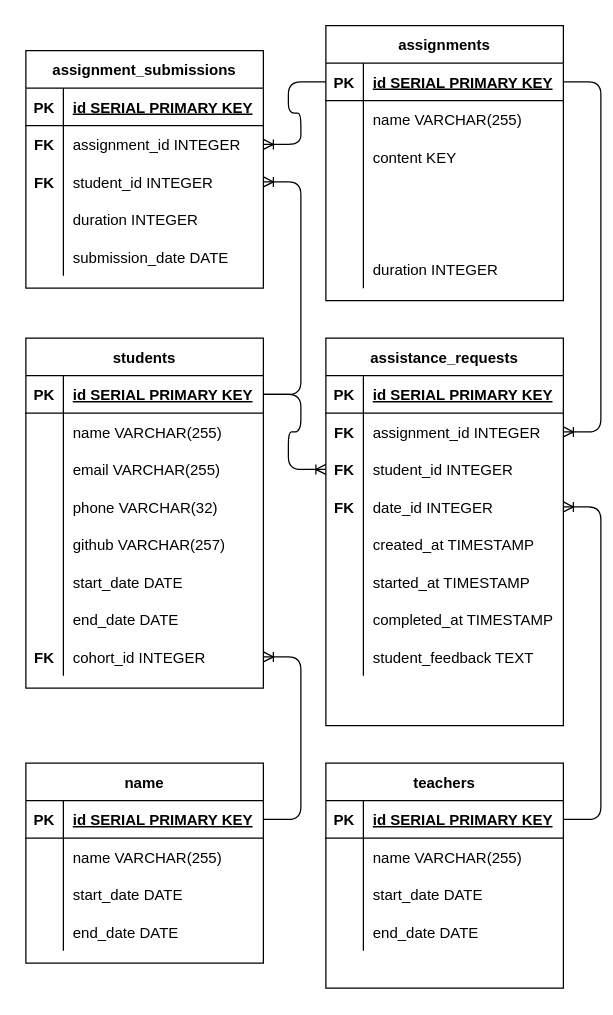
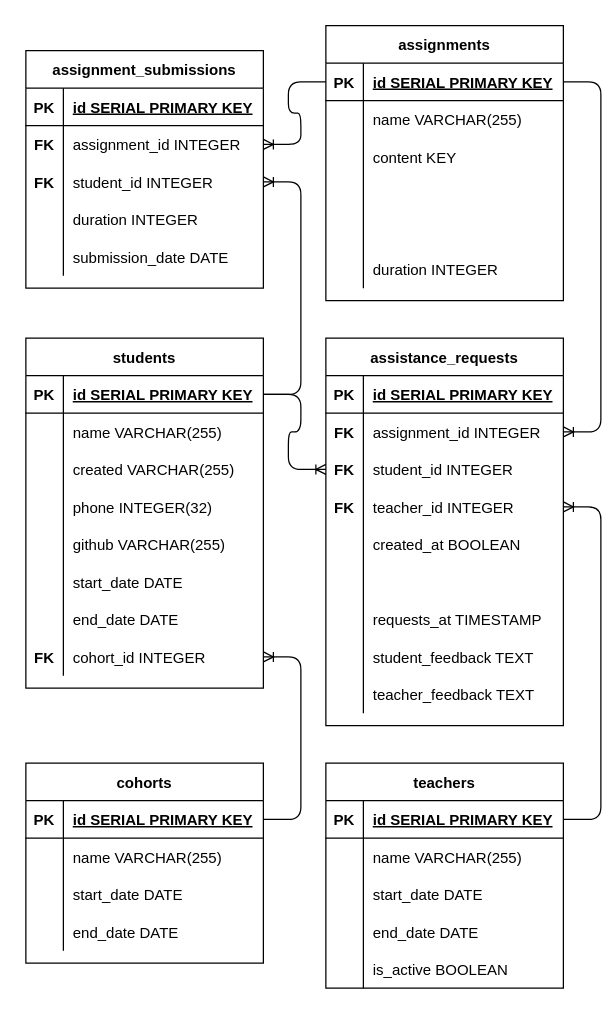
node "email VARCHAR(255)": label "email VARCHAR(255)" -> "created VARCHAR(255)"
node "phone VARCHAR(32)": label "phone VARCHAR(32)" -> "phone INTEGER(32)"
node "date_id INTEGER": label "date_id INTEGER" -> "teacher_id INTEGER"
node "github VARCHAR(257)": label "github VARCHAR(257)" -> "github VARCHAR(255)"
node "created_at TIMESTAMP": label "created_at TIMESTAMP" -> "created_at BOOLEAN"
node "started_at TIMESTAMP": removed
node "completed_at TIMESTAMP": label "completed_at TIMESTAMP" -> "requests_at TIMESTAMP"
node "teacher_feedback TEXT": added
node "name": label "name" -> "cohorts"
node "is_active BOOLEAN": added
